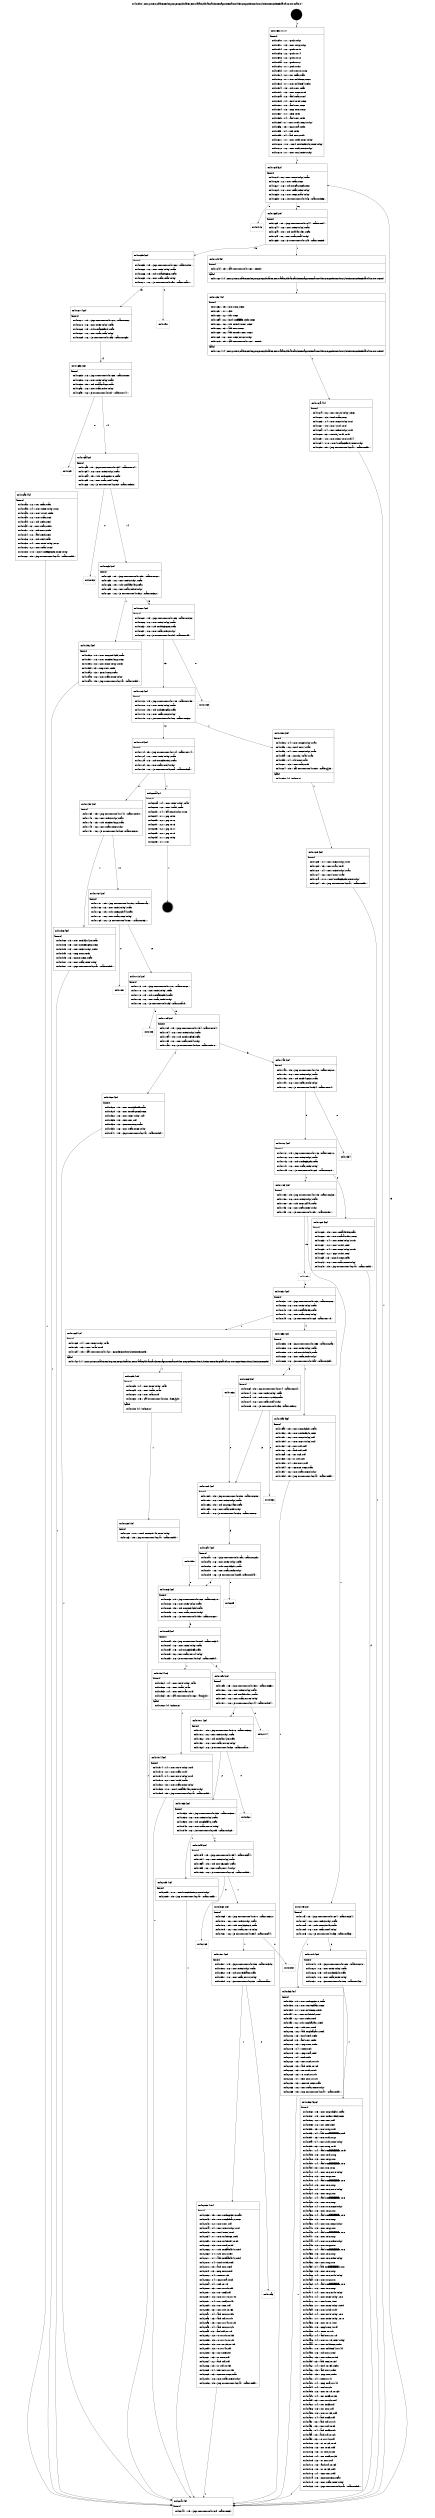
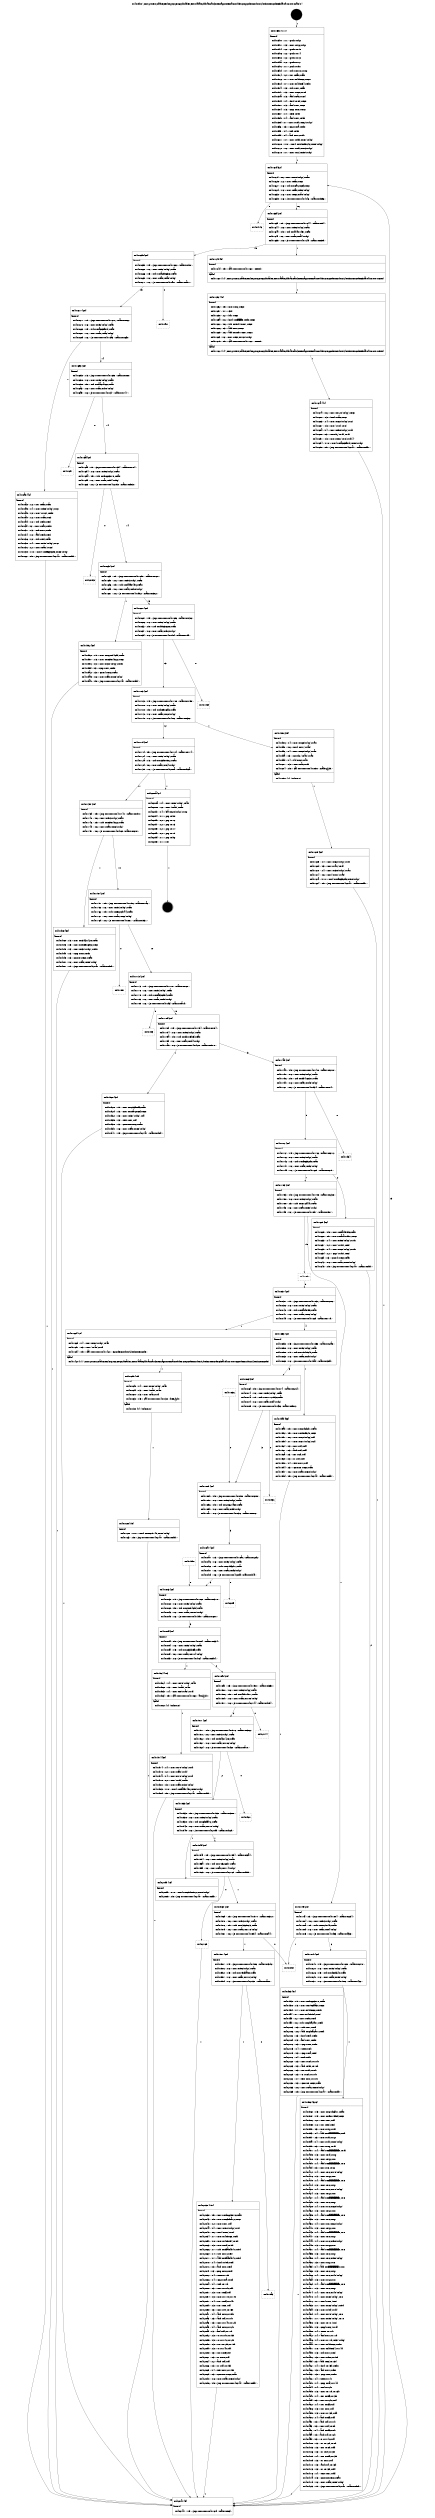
edge "0x401677 [28]" -> "0x401ca3 [42]": added, label "1"
edge "0x4017ff [28]" -> "0x401fe3 [91]": now "0x4017ff [28]" -> "0x401e54"
edge "0x4020db [15]" -> "0x4021a7 [5]": now "0x402169" -> "0x4021a7 [5]"
